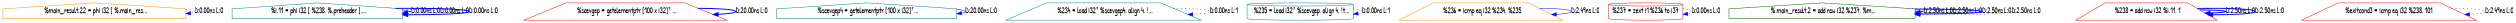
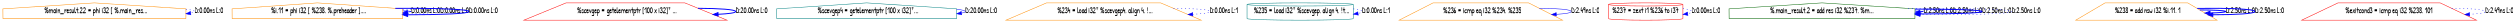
node "%i.11 = phi i32 [ %238, %.preheader ],...": color teal -> darkorange
node "%234 = load i32* %scevgep4, align 4, !...": color teal -> darkorange
node "%.main_result.2 = add nsw i32 %237, %m...": label "%.main_result.2 = add nsw i32 %237, %m..." -> "%.main_result.2 = add res i32 %237, %m..."
node "%238 = add nsw i32 %i.11, 1": color red -> darkorange
